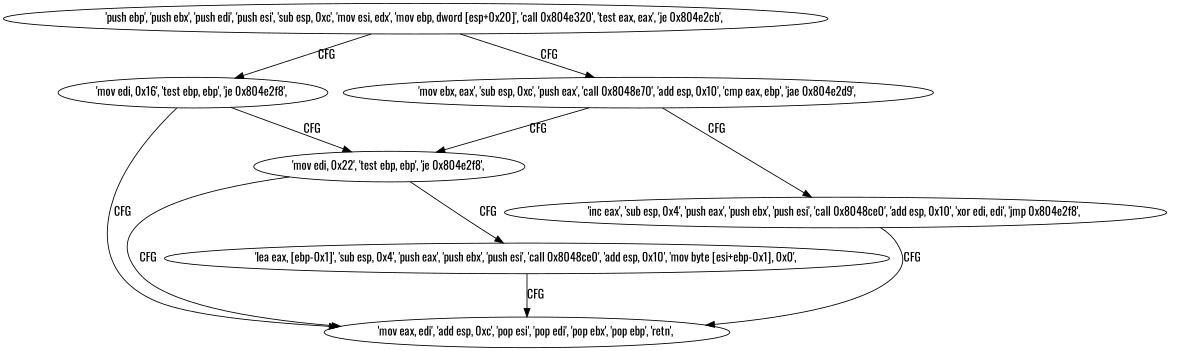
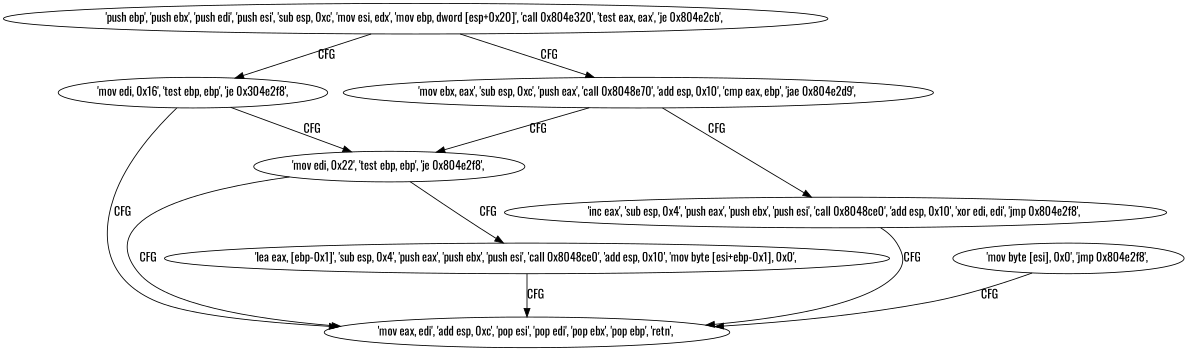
node "'mov edi, 0x16', 'test ebp, ebp', 'je 0x804e2f8',": label "'mov edi, 0x16', 'test ebp, ebp', 'je 0x804e2f8'," -> "'mov edi, 0x16', 'test ebp, ebp', 'je 0x304e2f8',"
node "'mov byte [esi], 0x0', 'jmp 0x804e2f8',": added
